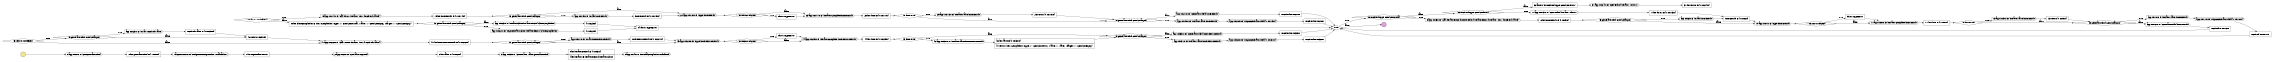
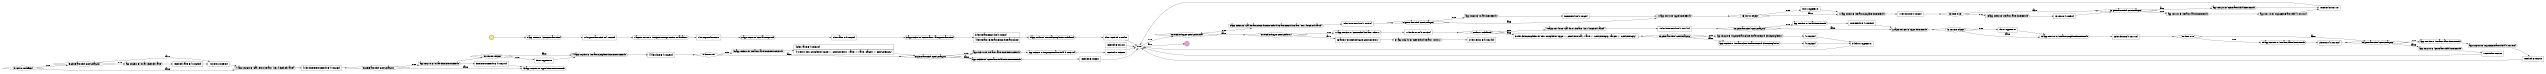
edge "17:let throw = [? __x13__]" -> "innerResult = [? __x6__]": now "17:let throw = [? __x13__]" -> "(! (= throw undefined))"
edge "app __x12__ = (GeneratorYield innerResult)" -> "received = __x12__": now "app __x12__ = (GeneratorYield innerResult)" -> "received = __x11__"
node "5:let received = __x4__": added
edge "43:app __x28__ = (Type innerReturnResult)" -> "(! (= __x28__ Object))": now "app __x27__ = (Await innerReturnResult)" -> "(! (= __x28__ Object))"
